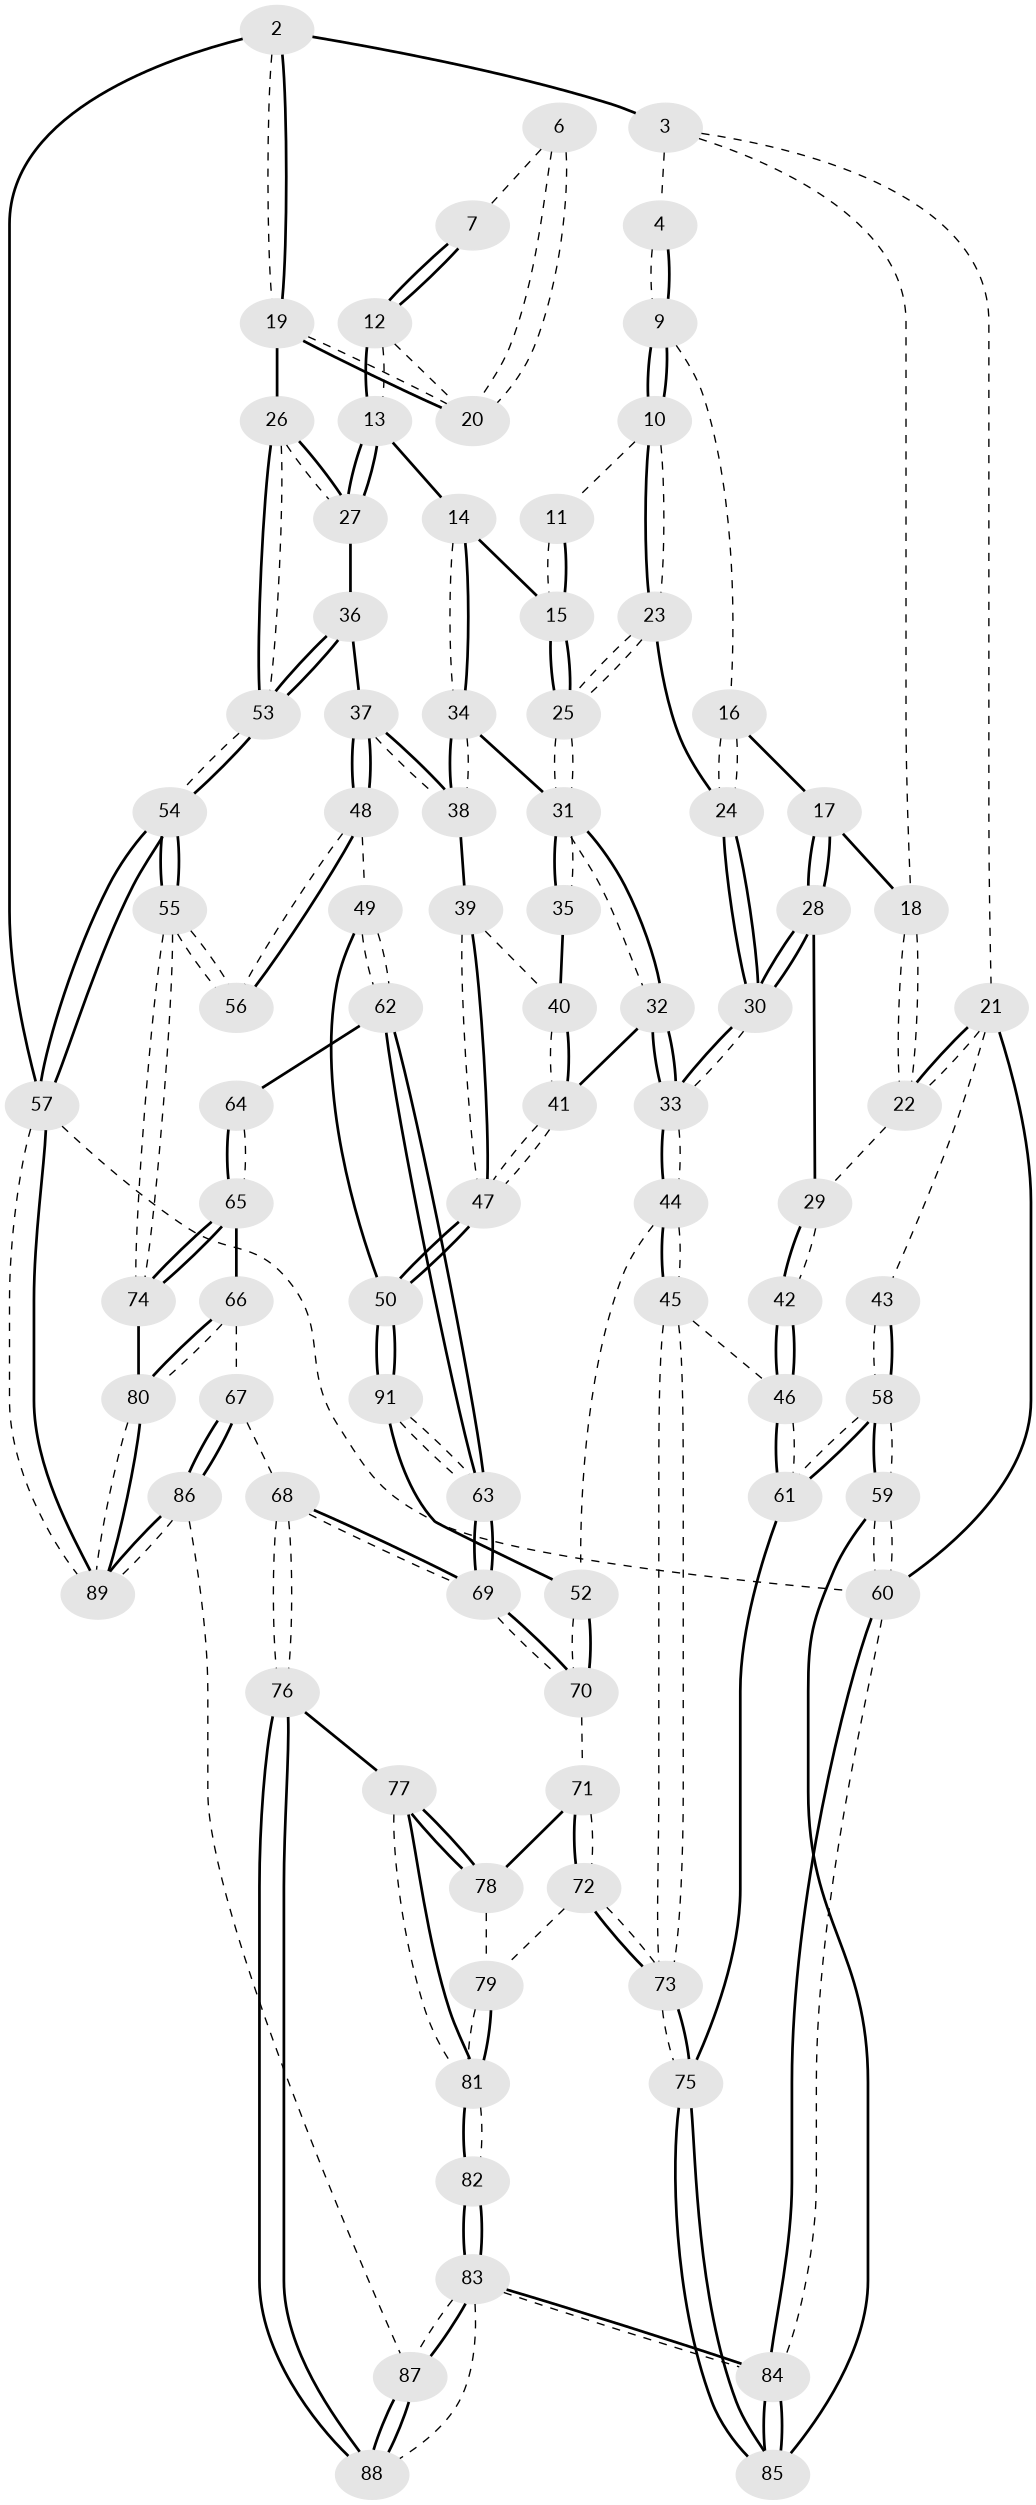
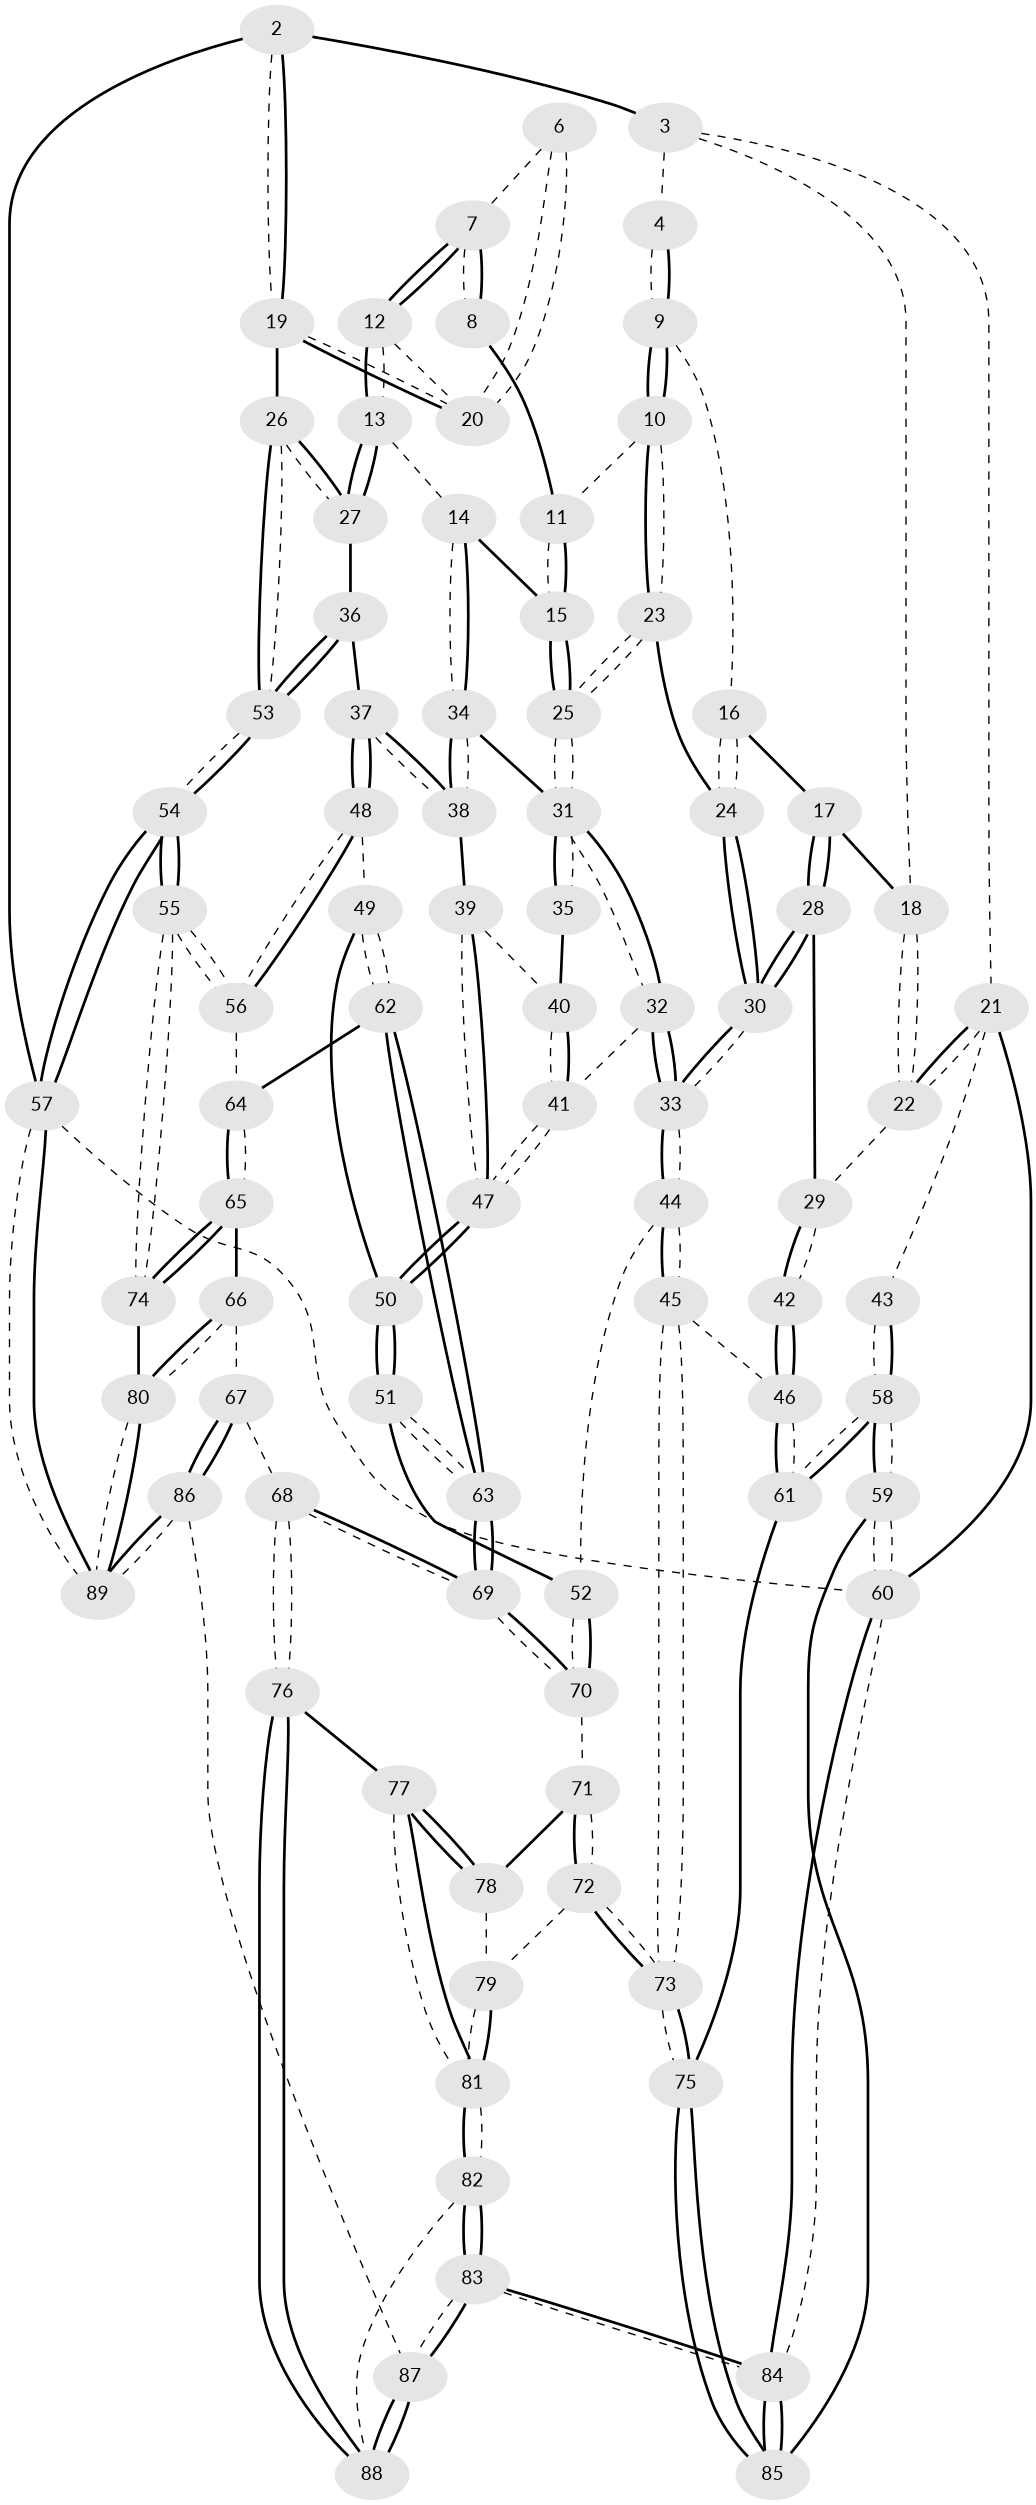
node "8": added
edge "13" -- "14": style bold -> dashed
edge "56" -- "64": added
edge "32" -- "41": style bold -> dashed
node "91": label "91" -> "51"
edge "83" -- "88": now "82" -- "88"
